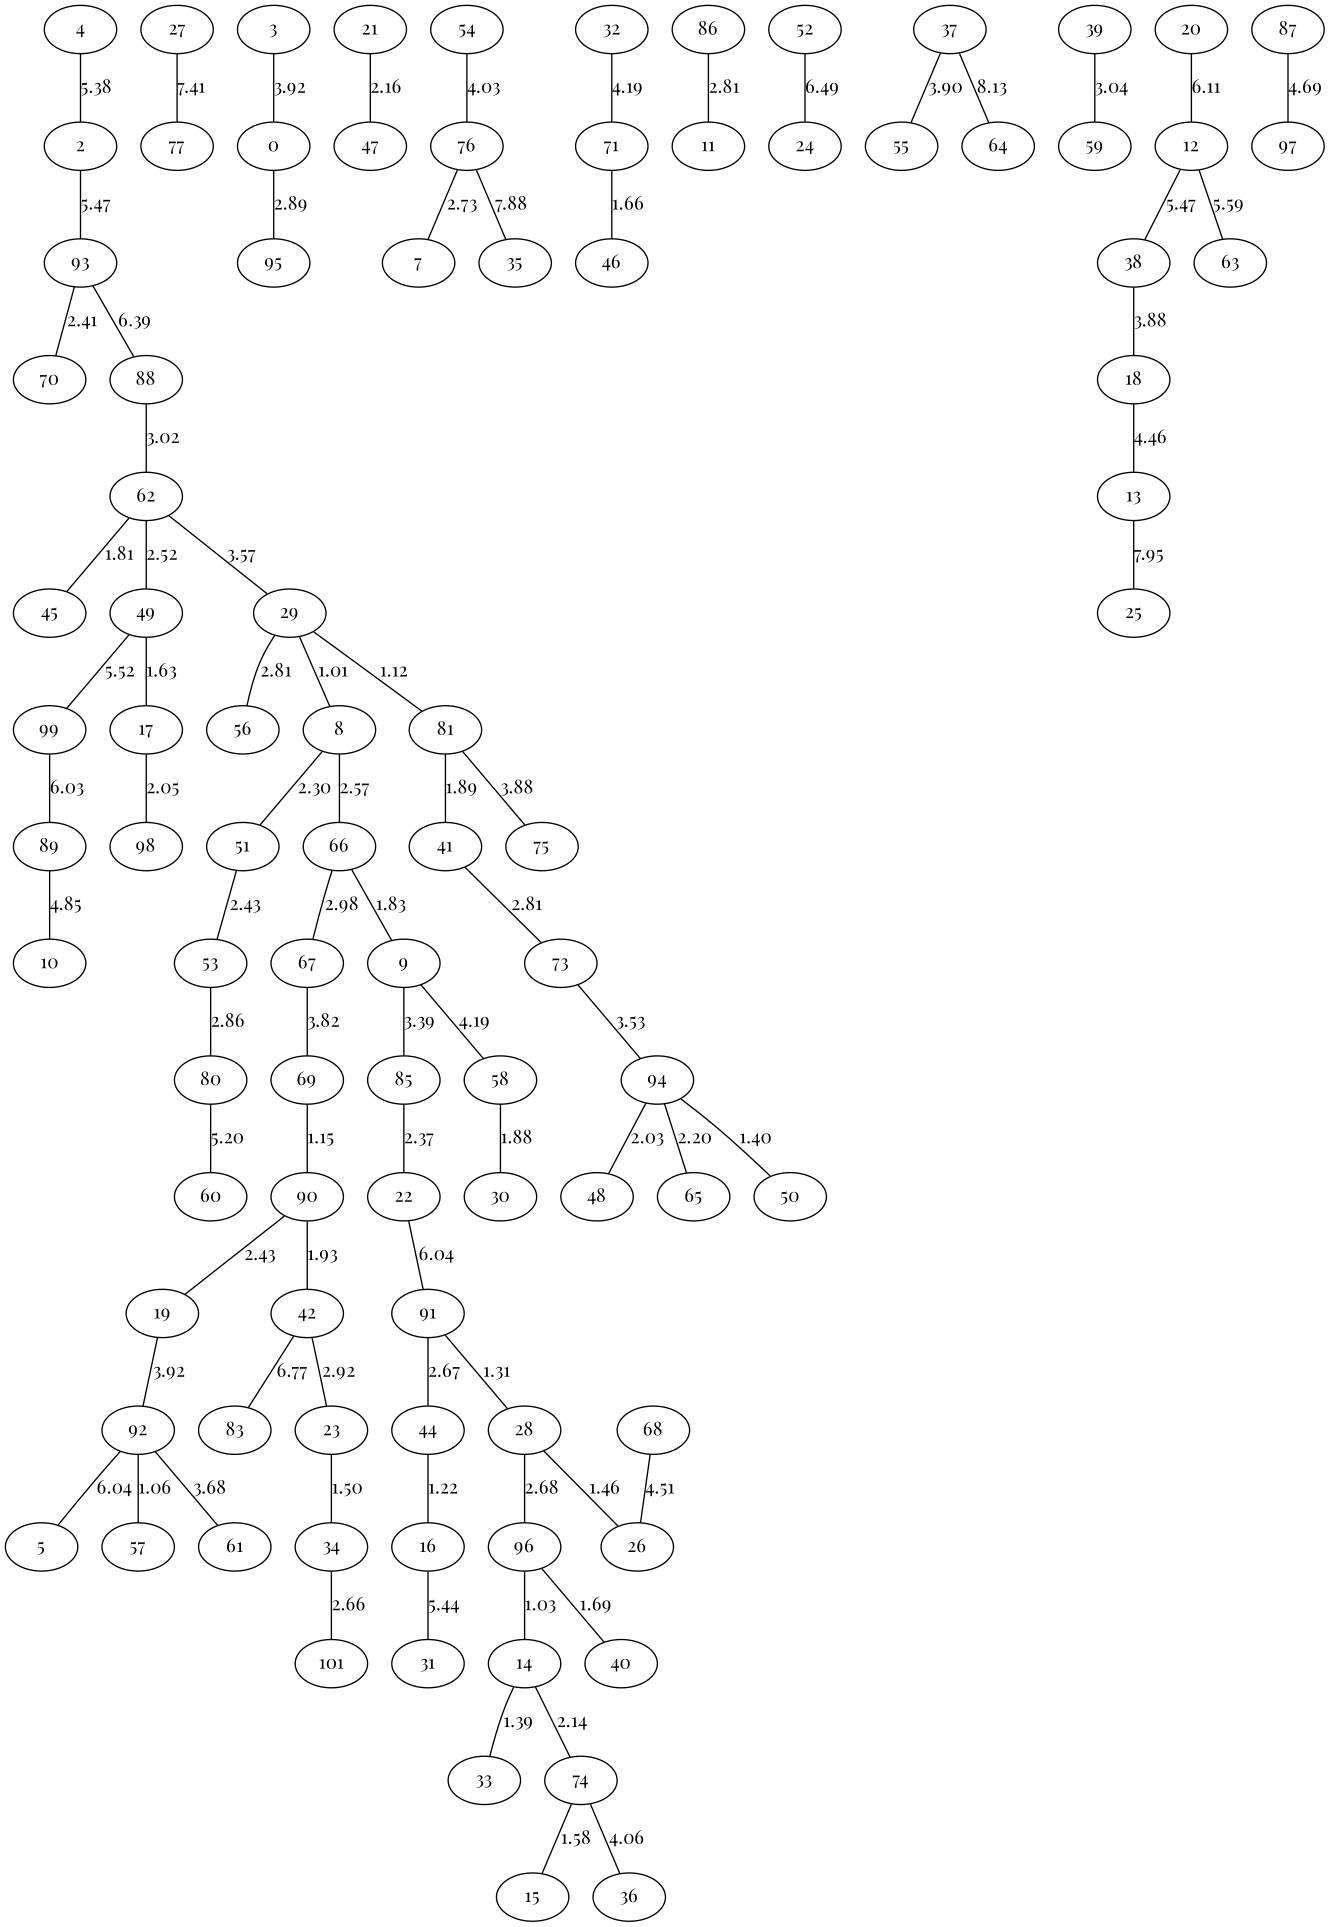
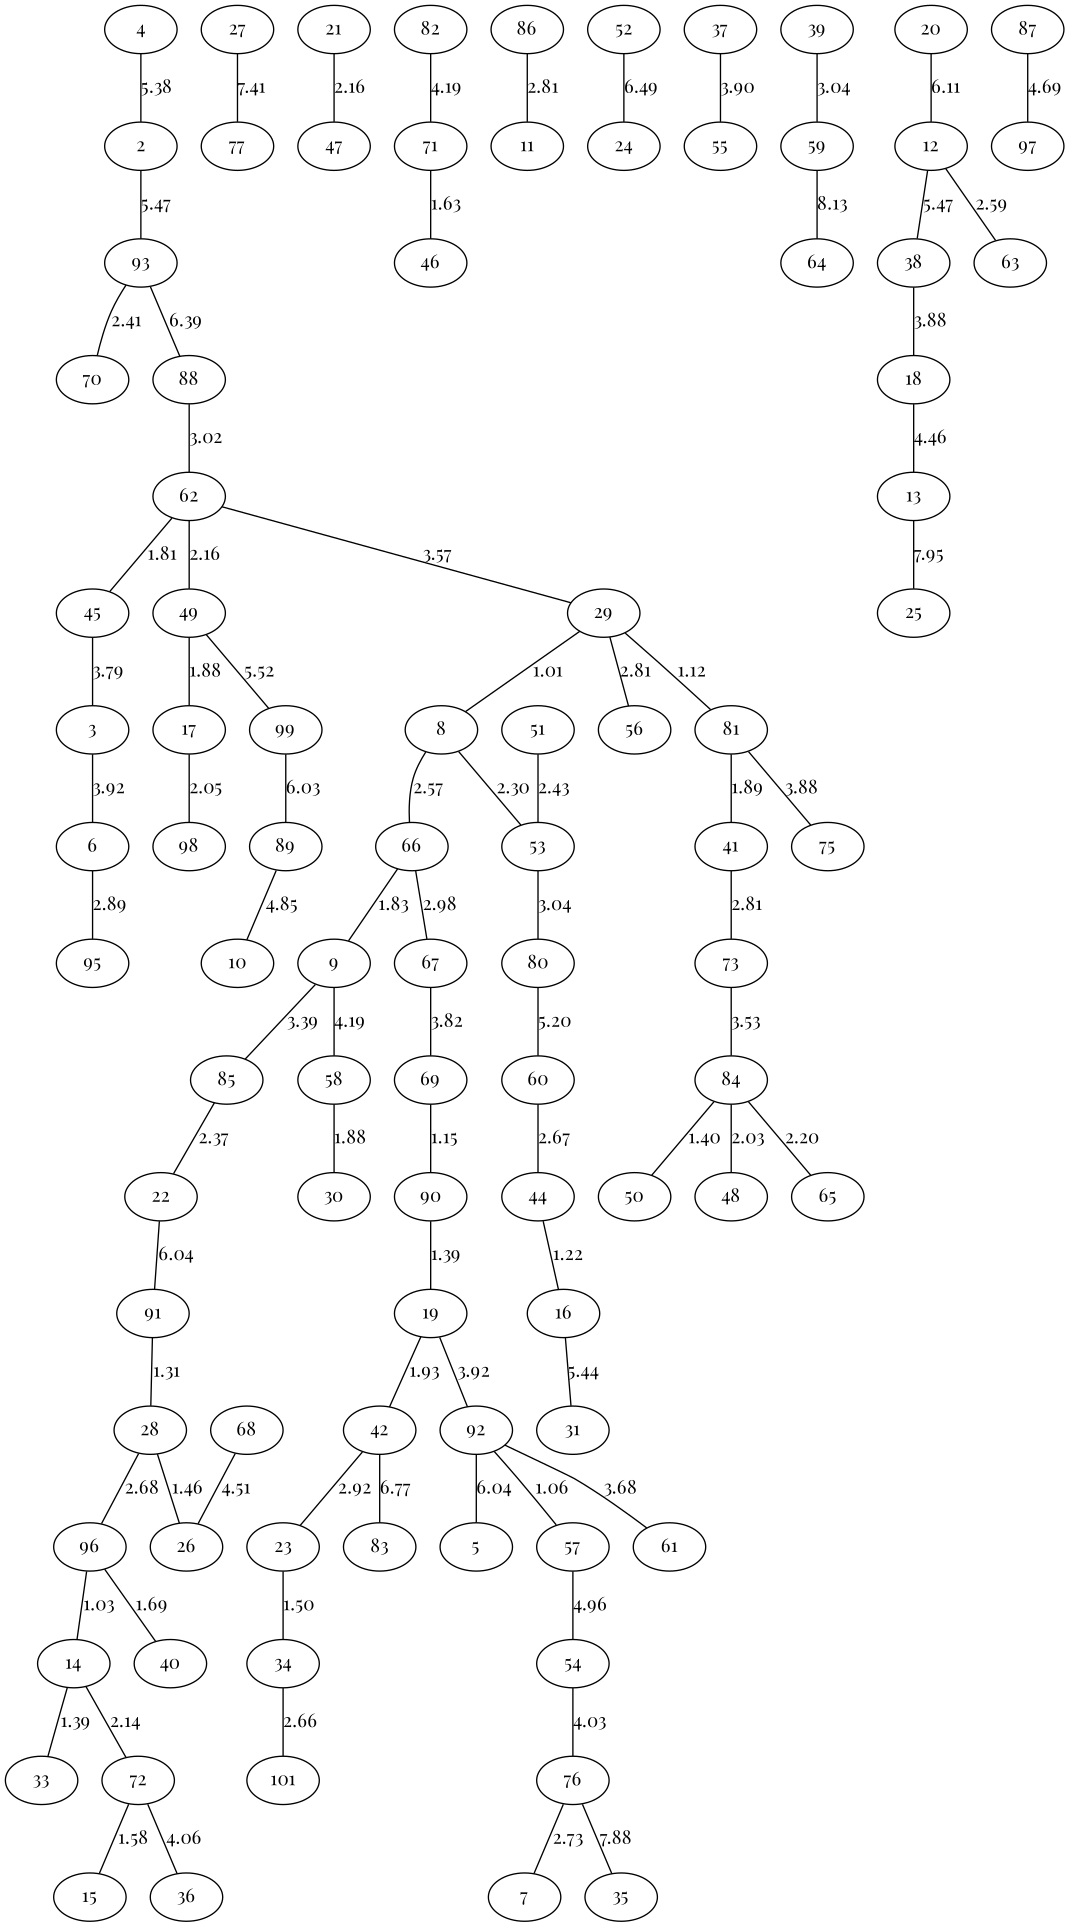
node "32": label "32" -> "82"
edge "37" -- "64": now "59" -- "64"
node "0": label "0" -> "6"
edge "71" -- "46": label "1.66" -> "1.63"
edge "12" -- "63": label "5.59" -> "2.59"
edge "62" -- "49": label "2.52" -> "2.16"
edge "45" -- "3": added, label "3.79"
edge "49" -- "17": label "1.63" -> "1.88"
edge "8" -- "51": now "8" -- "53"
edge "53" -- "80": label "2.86" -> "3.04"
node "94": label "94" -> "84"
edge "90" -- "19": label "2.43" -> "1.39"
edge "90" -- "42": now "19" -- "42"
edge "91" -- "44": now "60" -- "44"
edge "57" -- "54": added, label "4.96"
node "74": label "74" -> "72"
